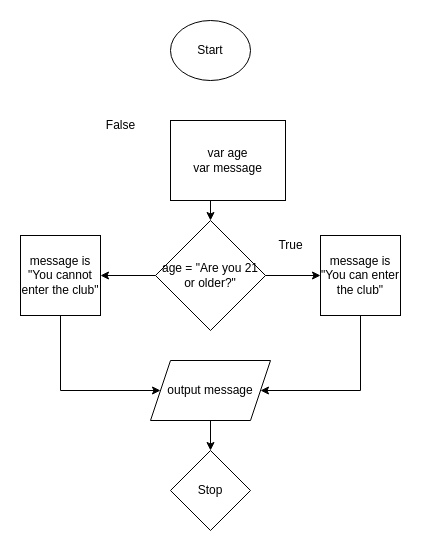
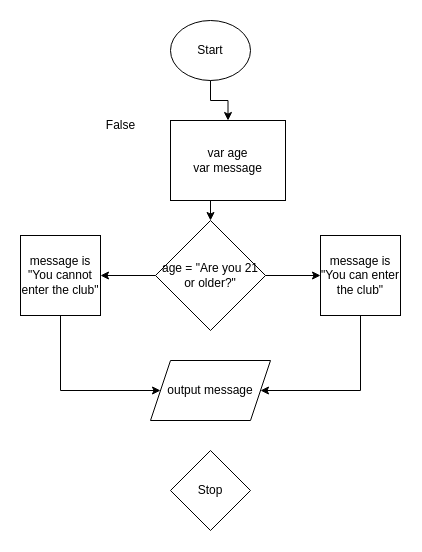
edge "Start" -> "var age var message": added
node "True": removed
edge "output message" -> "Stop": removed
